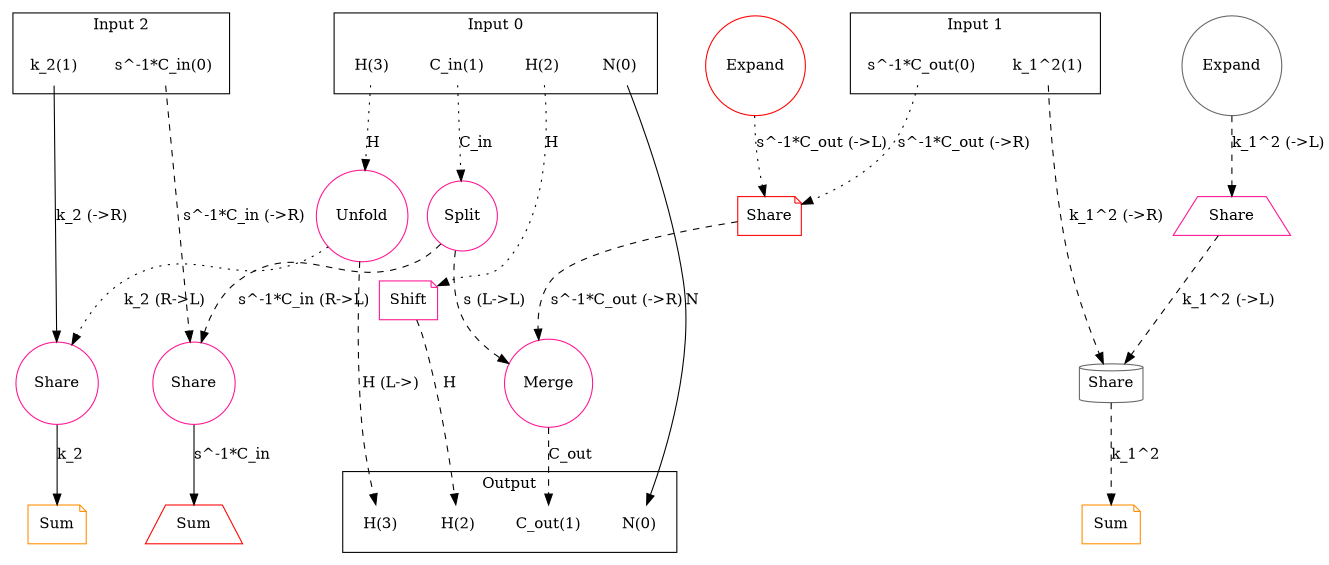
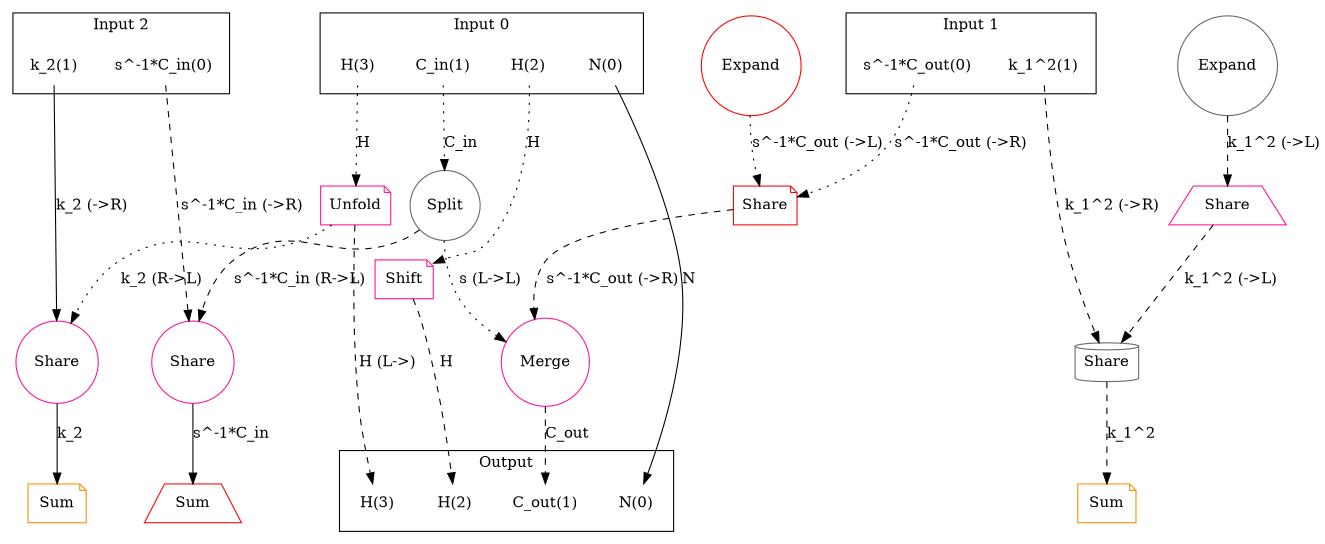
node "Unfold": shape circle -> note
node "Split": color deeppink -> gray40
edge "Split" -> "Merge": style dashed -> dotted
